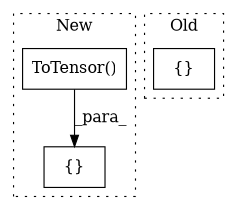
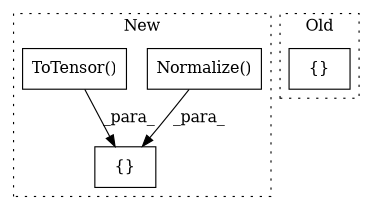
node "Normalize()": added
